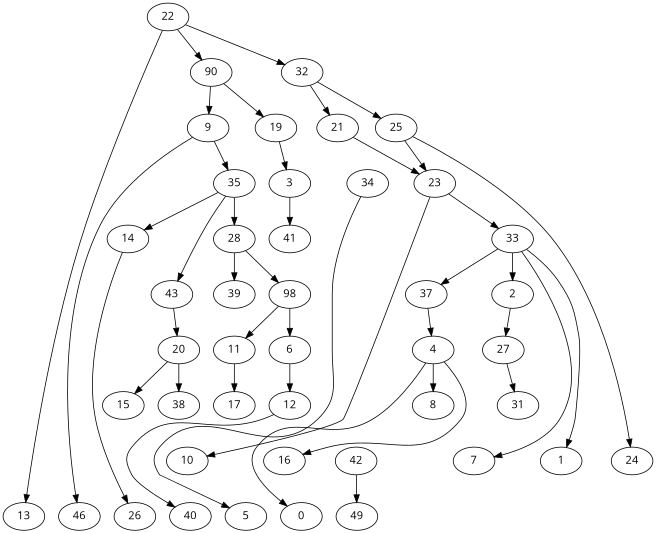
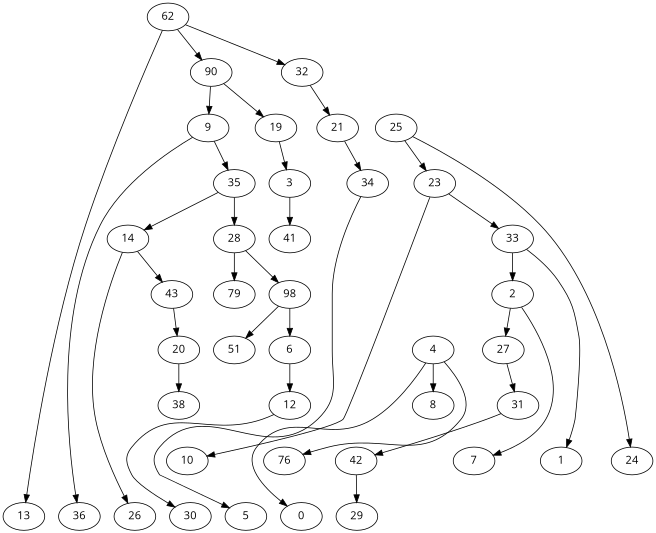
node "22": label "22" -> "62"
edge "32" -> "25": removed
edge "21" -> "23": now "21" -> "34"
edge "35" -> "43": now "14" -> "43"
node "39": label "39" -> "79"
node "37": removed
node "11": label "11" -> "51"
edge "33" -> "7": now "2" -> "7"
node "15": removed
node "17": removed
edge "31" -> "42": added
node "16": label "16" -> "76"
node "46": label "46" -> "36"
node "40": label "40" -> "30"
node "49": label "49" -> "29"
